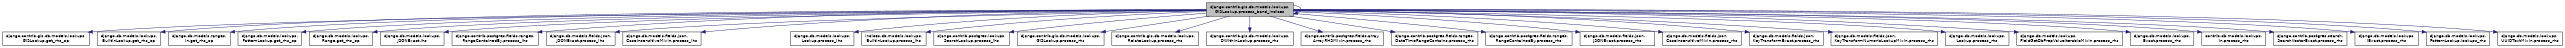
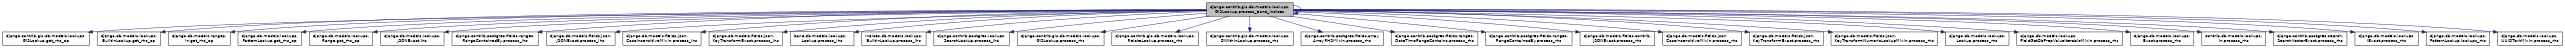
node "django.db.models.fields.json. KeyTransformExact.process_lhs": added
node "django.db.models.lookups. Lookup.process_lhs": label "django.db.models.lookups. Lookup.process_lhs" -> "band.db.models.lookups. Lookup.process_lhs"
node "django.db.models.fields.json. JSONExact.process_rhs": label "django.db.models.fields.json. JSONExact.process_rhs" -> "django.db.models.fields.contrib. JSONExact.process_rhs"
